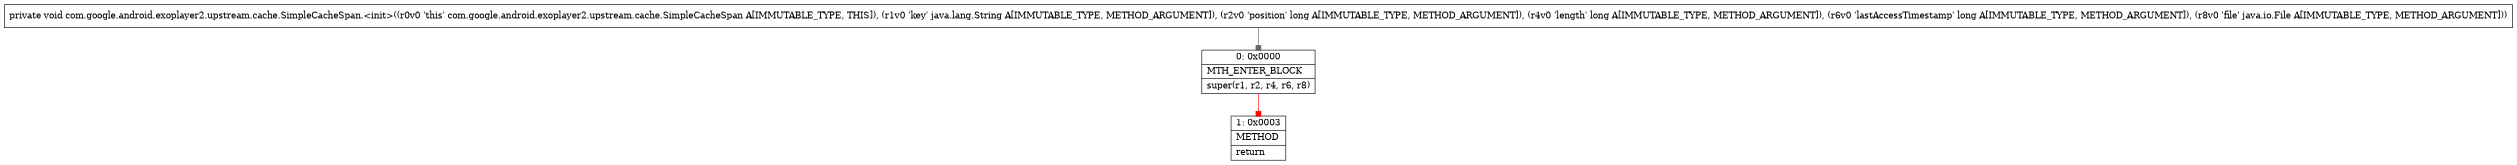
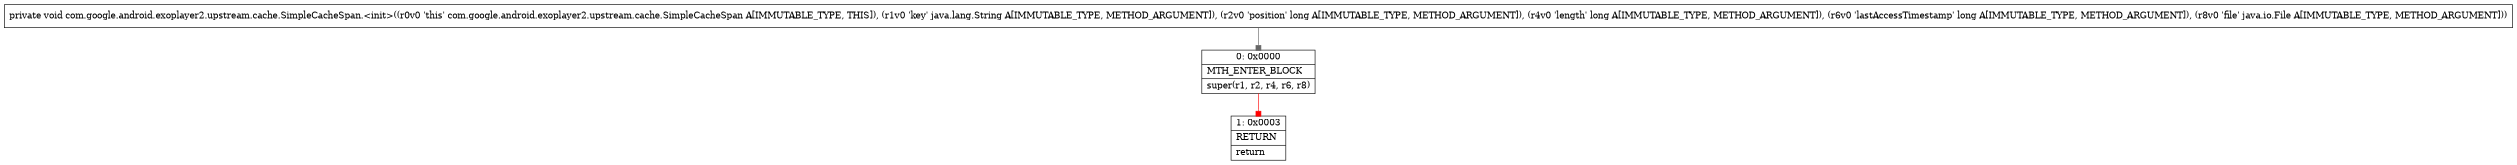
node "1: 0x0003": text "METHOD" -> "RETURN"
